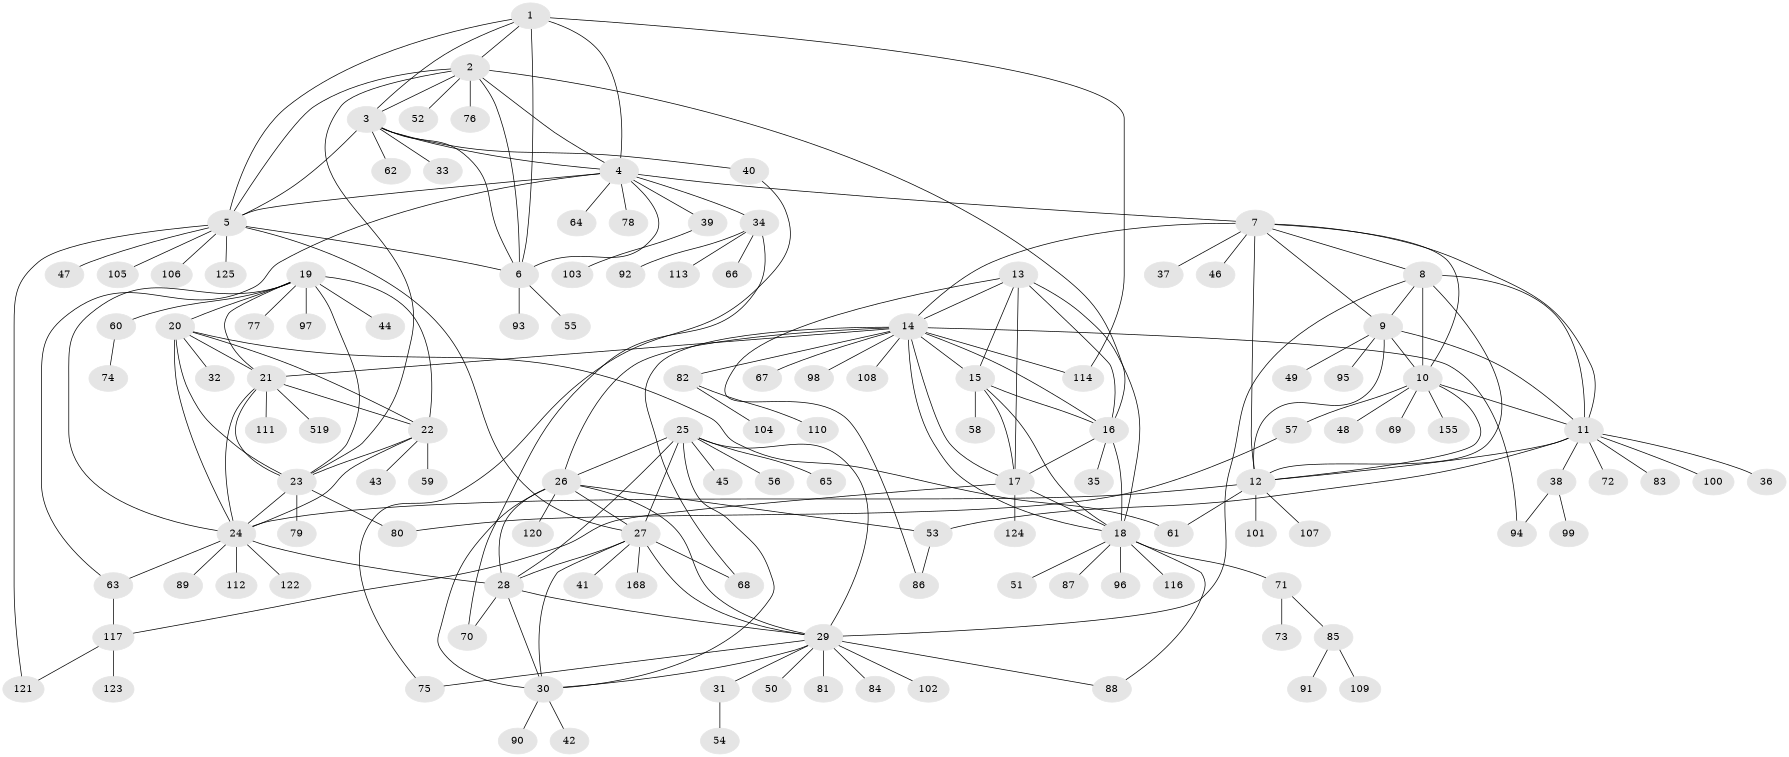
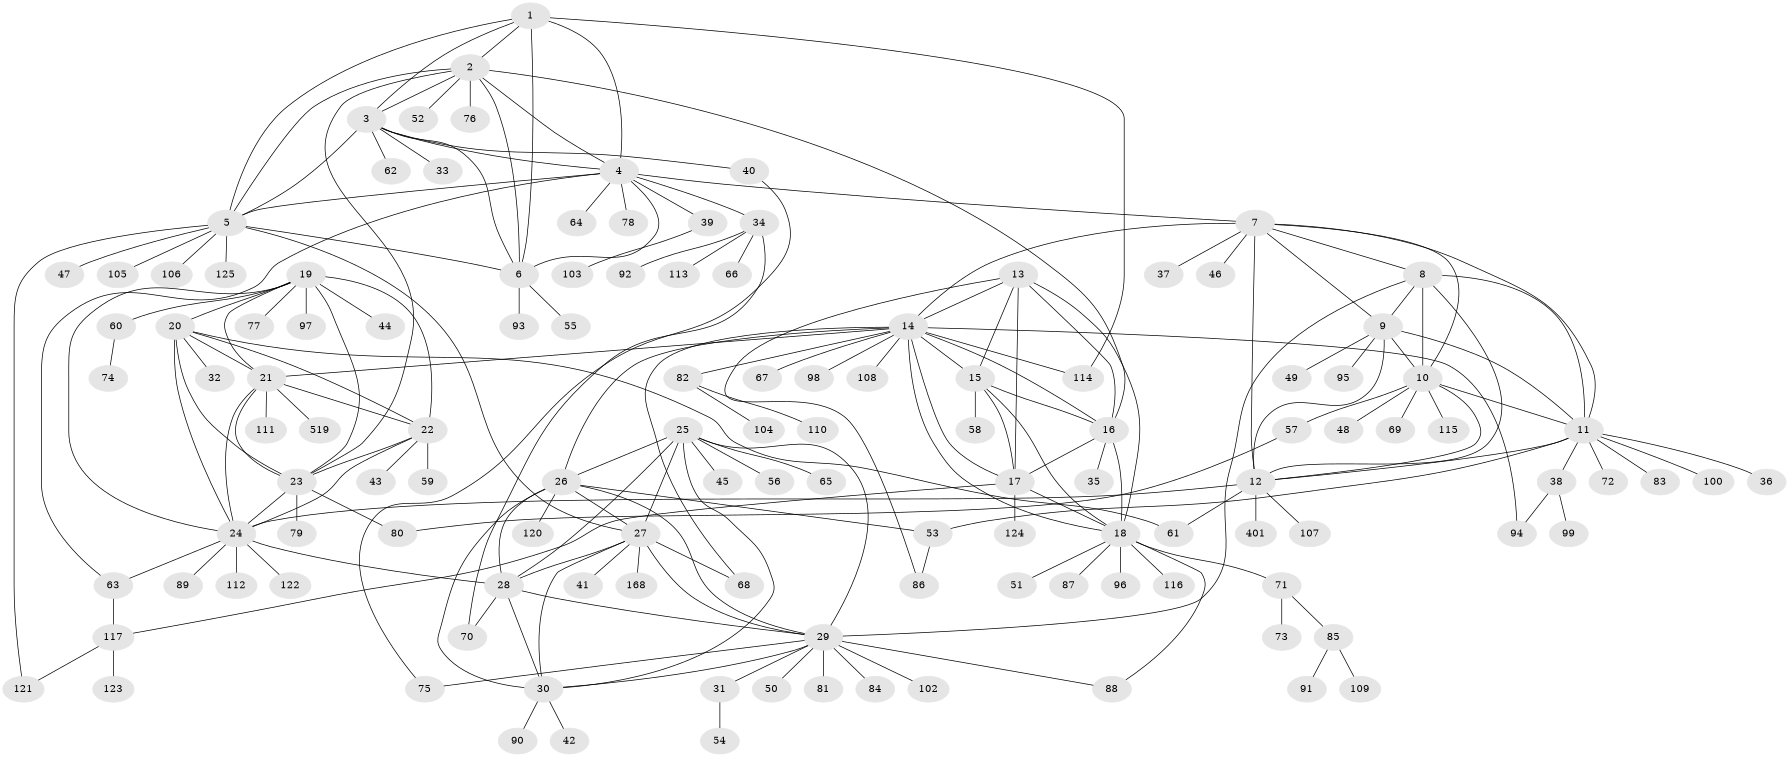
node "155": label "155" -> "115"
node "101": label "101" -> "401"
